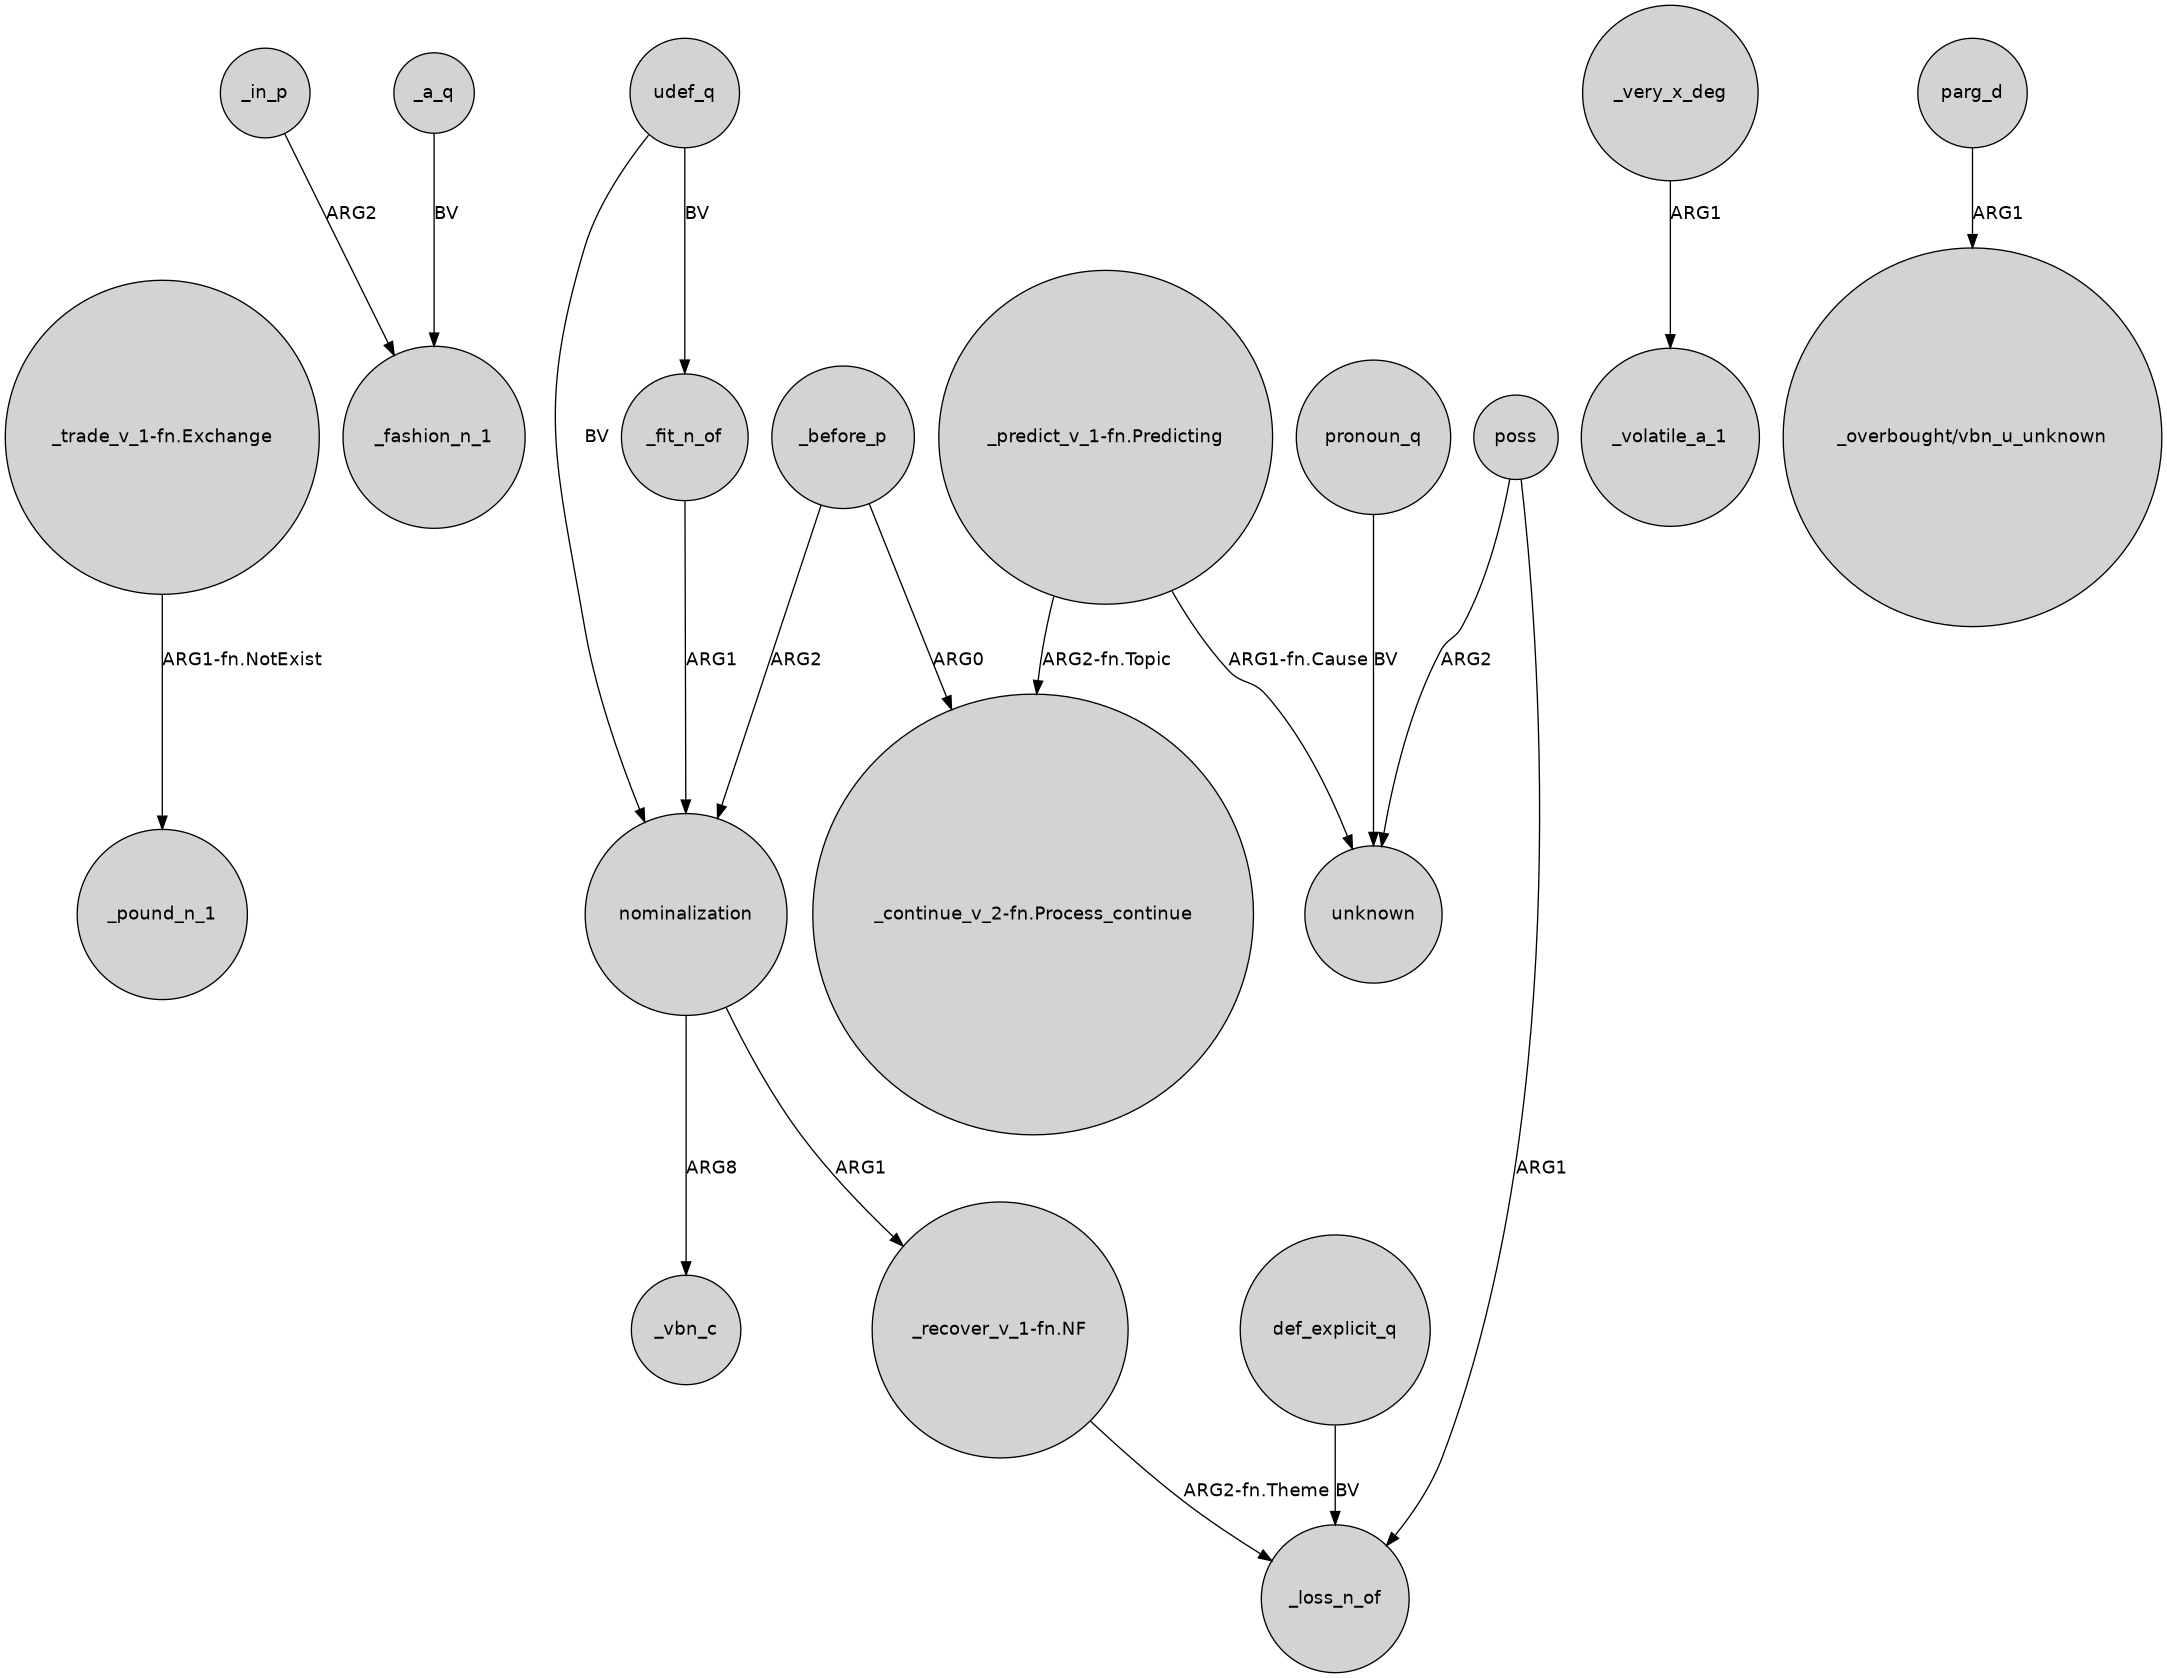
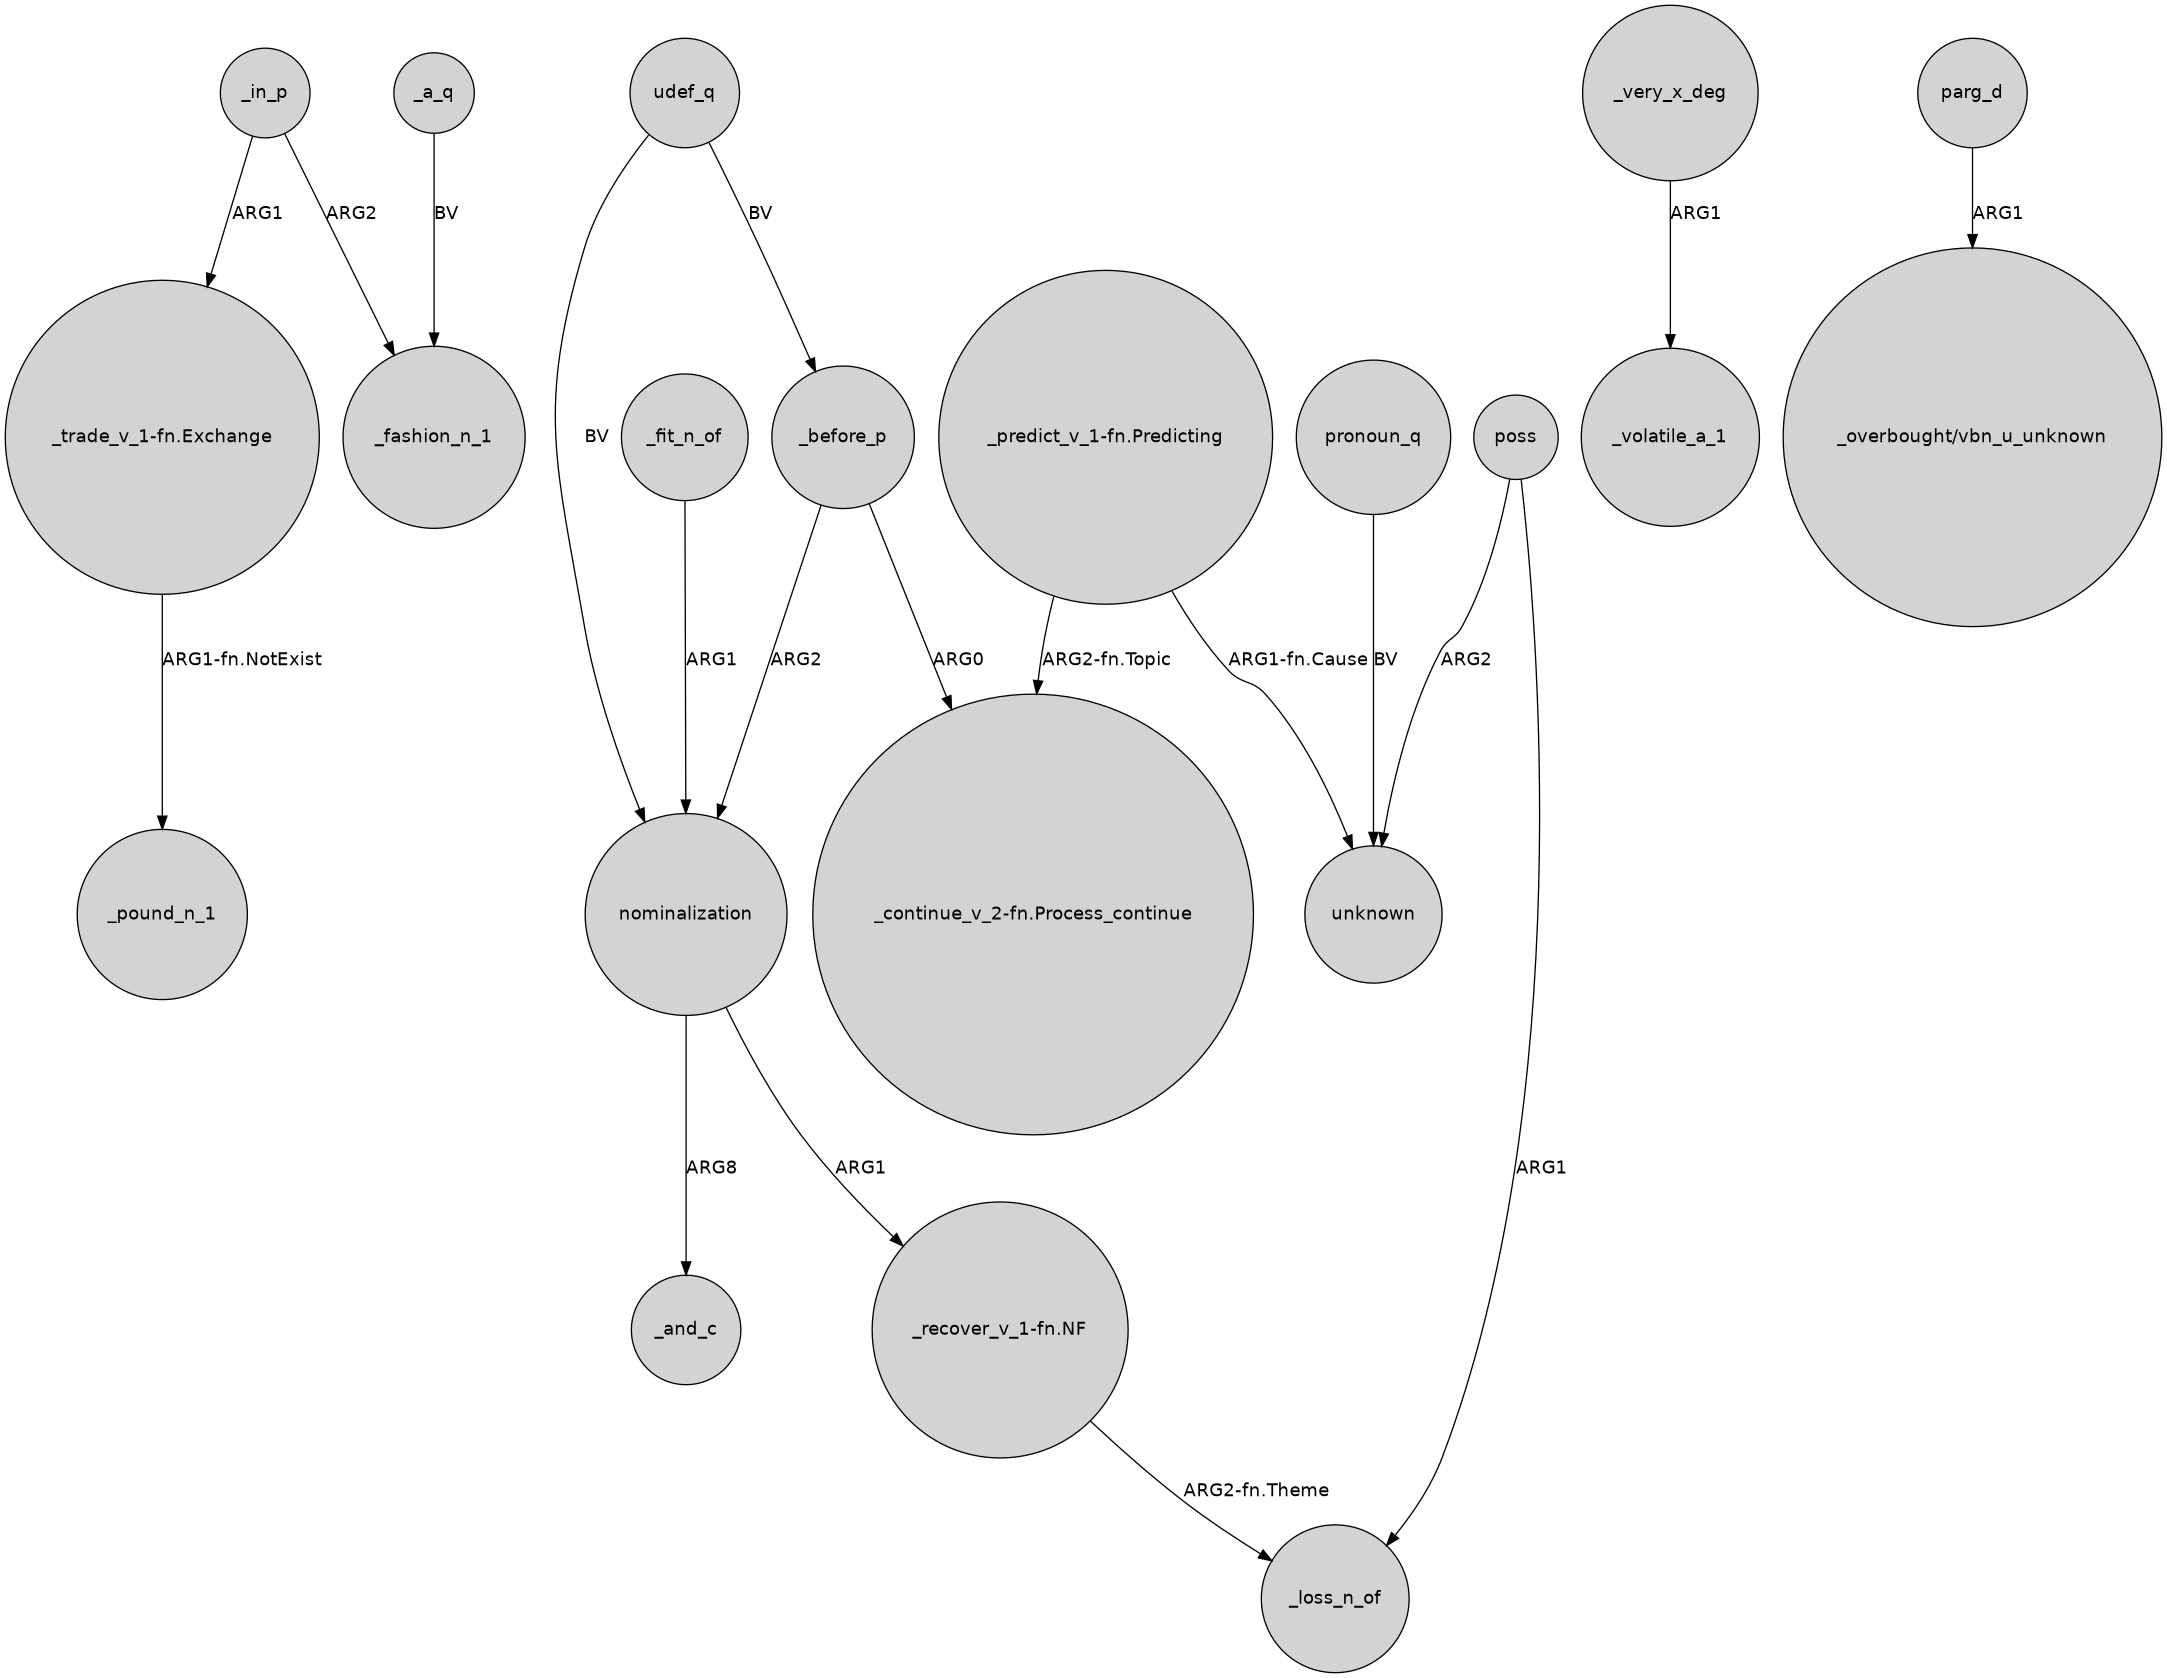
edge "_in_p" -> "_trade_v_1-fn.Exchange": added, label "ARG1"
edge "udef_q" -> "_fit_n_of": now "udef_q" -> "_before_p"
node "_vbn_c": label "_vbn_c" -> "_and_c"
node "def_explicit_q": removed
